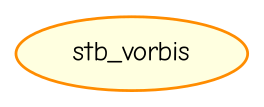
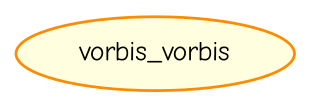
node "stb_vorbis": label "stb_vorbis" -> "vorbis_vorbis"
